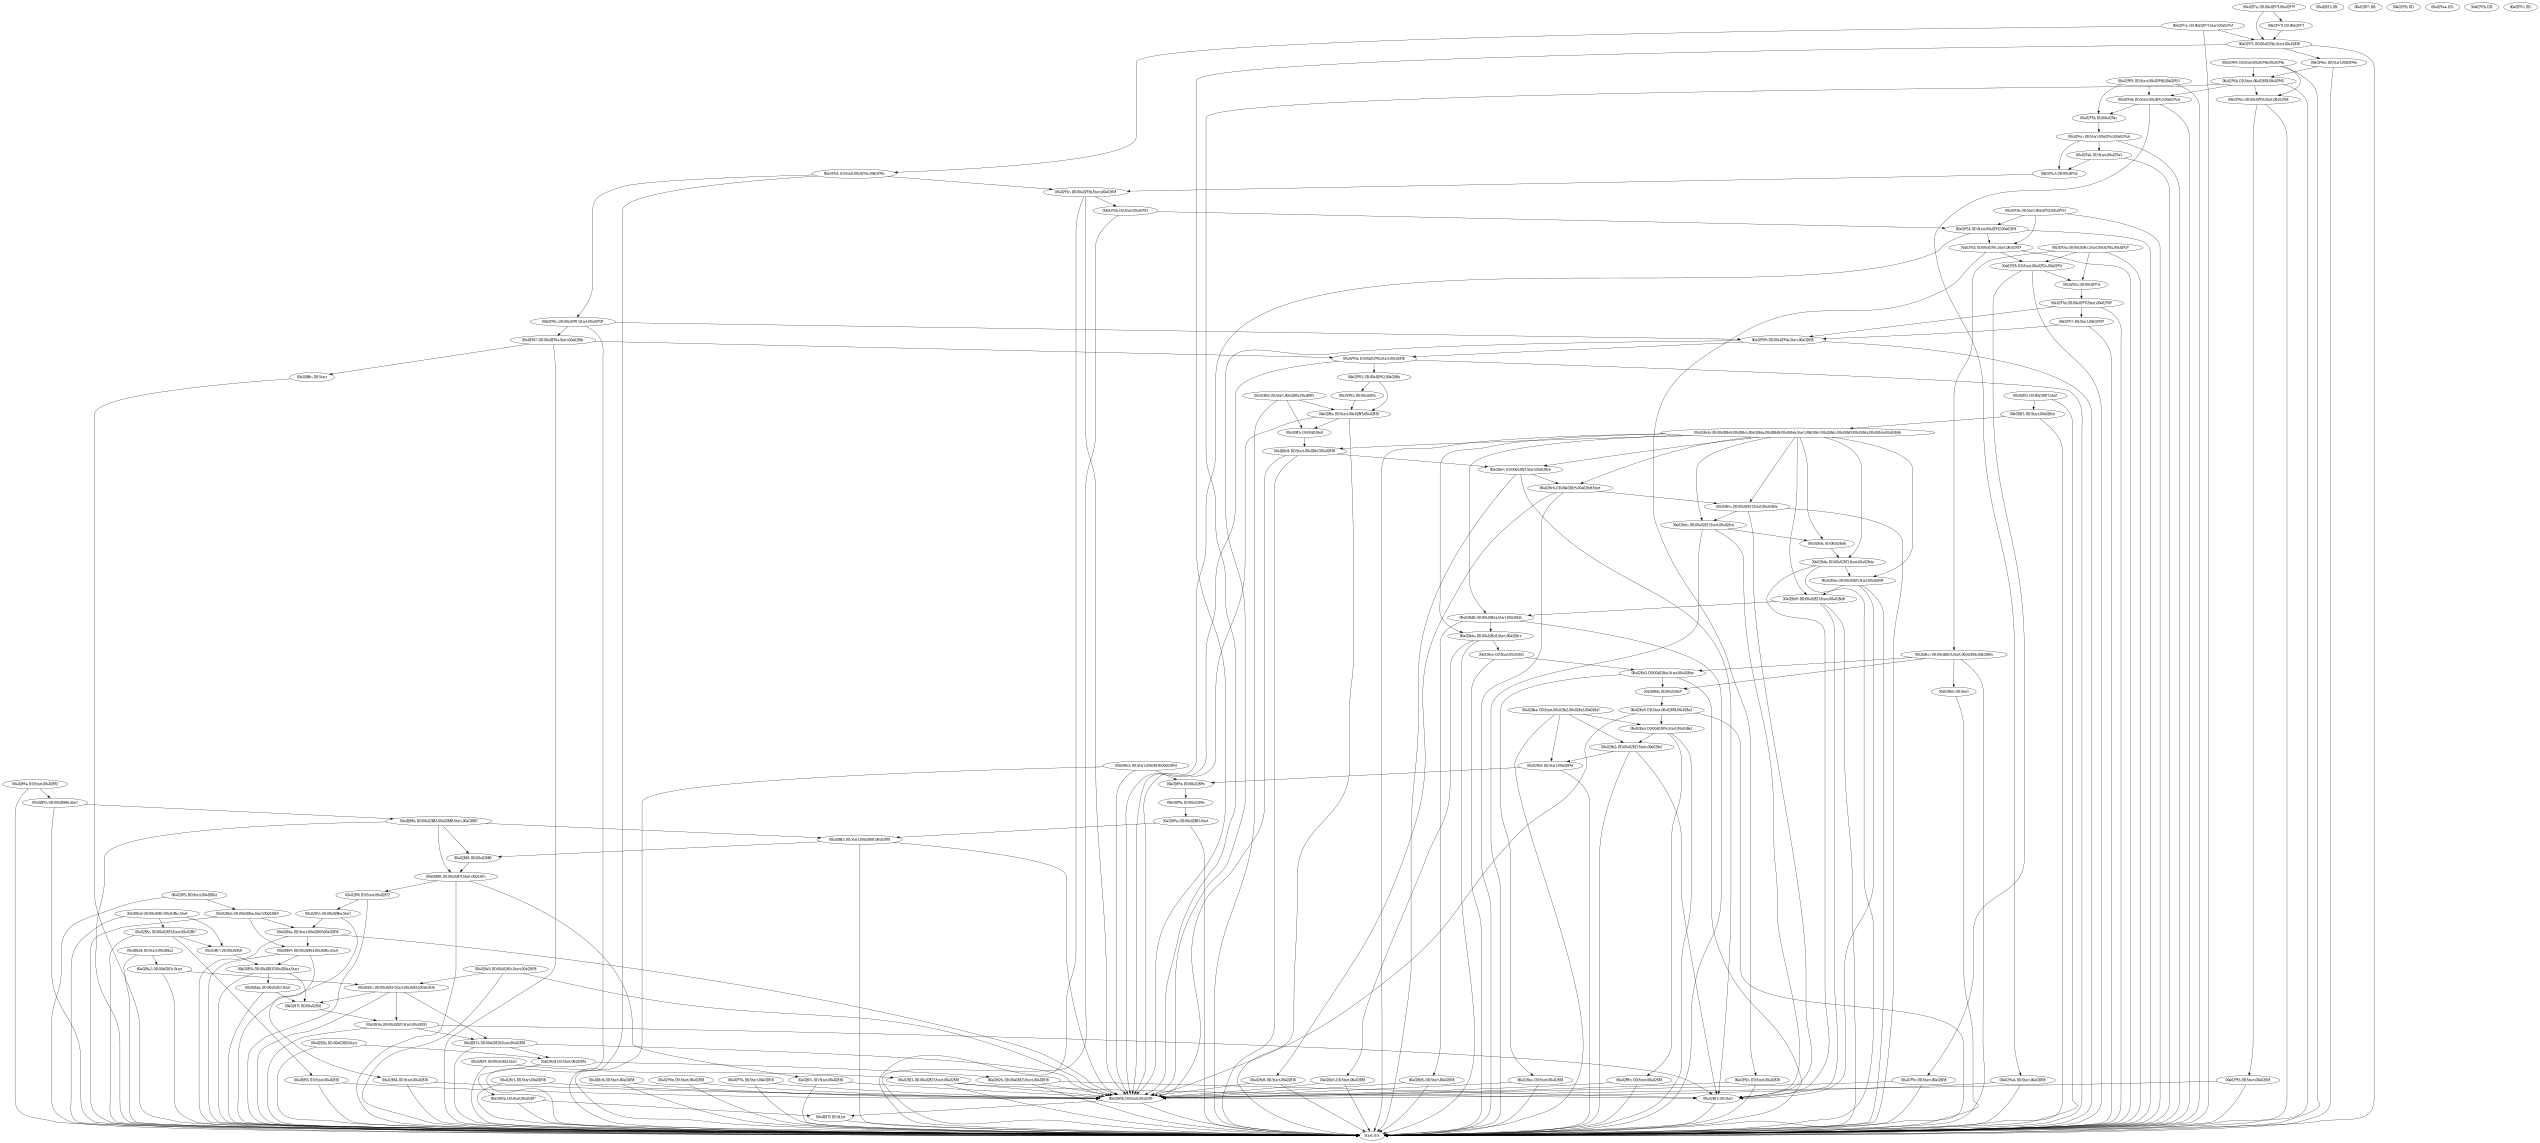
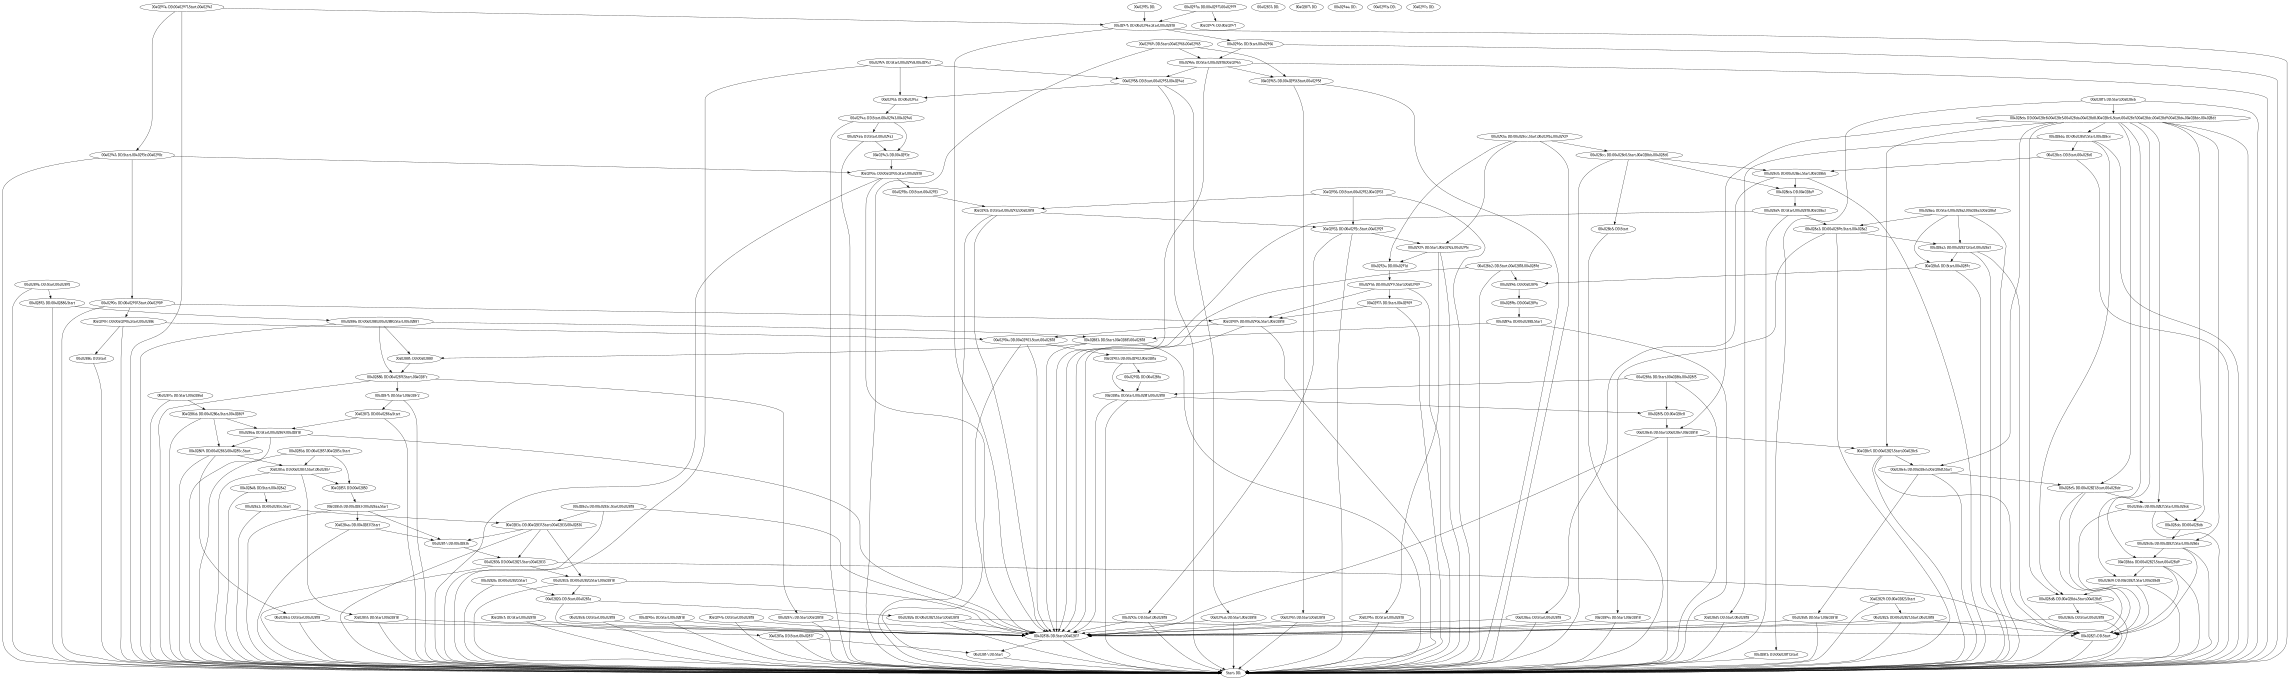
edge "00402979; DD:00402971" -> "00402971; DD:0040296e,Start,00402818": now "00402915; DD:" -> "00402971; DD:0040296e,Start,00402818"
edge "004028f3; DD:004028f1,Start" -> "004028f1; DD:Start,004028eb": reversed
edge "004028d8; DD:004028d4,Start,004028d5" -> "004028d4; DD:004028d1,Start,004028ce": reversed
edge "00402869; DD:00402863,0040285c,Start" -> "00402850; DD:00402837,0040284a,Start": now "00402869; DD:00402863,0040285c,Start" -> "0040285c; DD:00402851,Start,00402857"
edge "0040293b; DD:Start,00402933" -> "Start; DD:": removed
